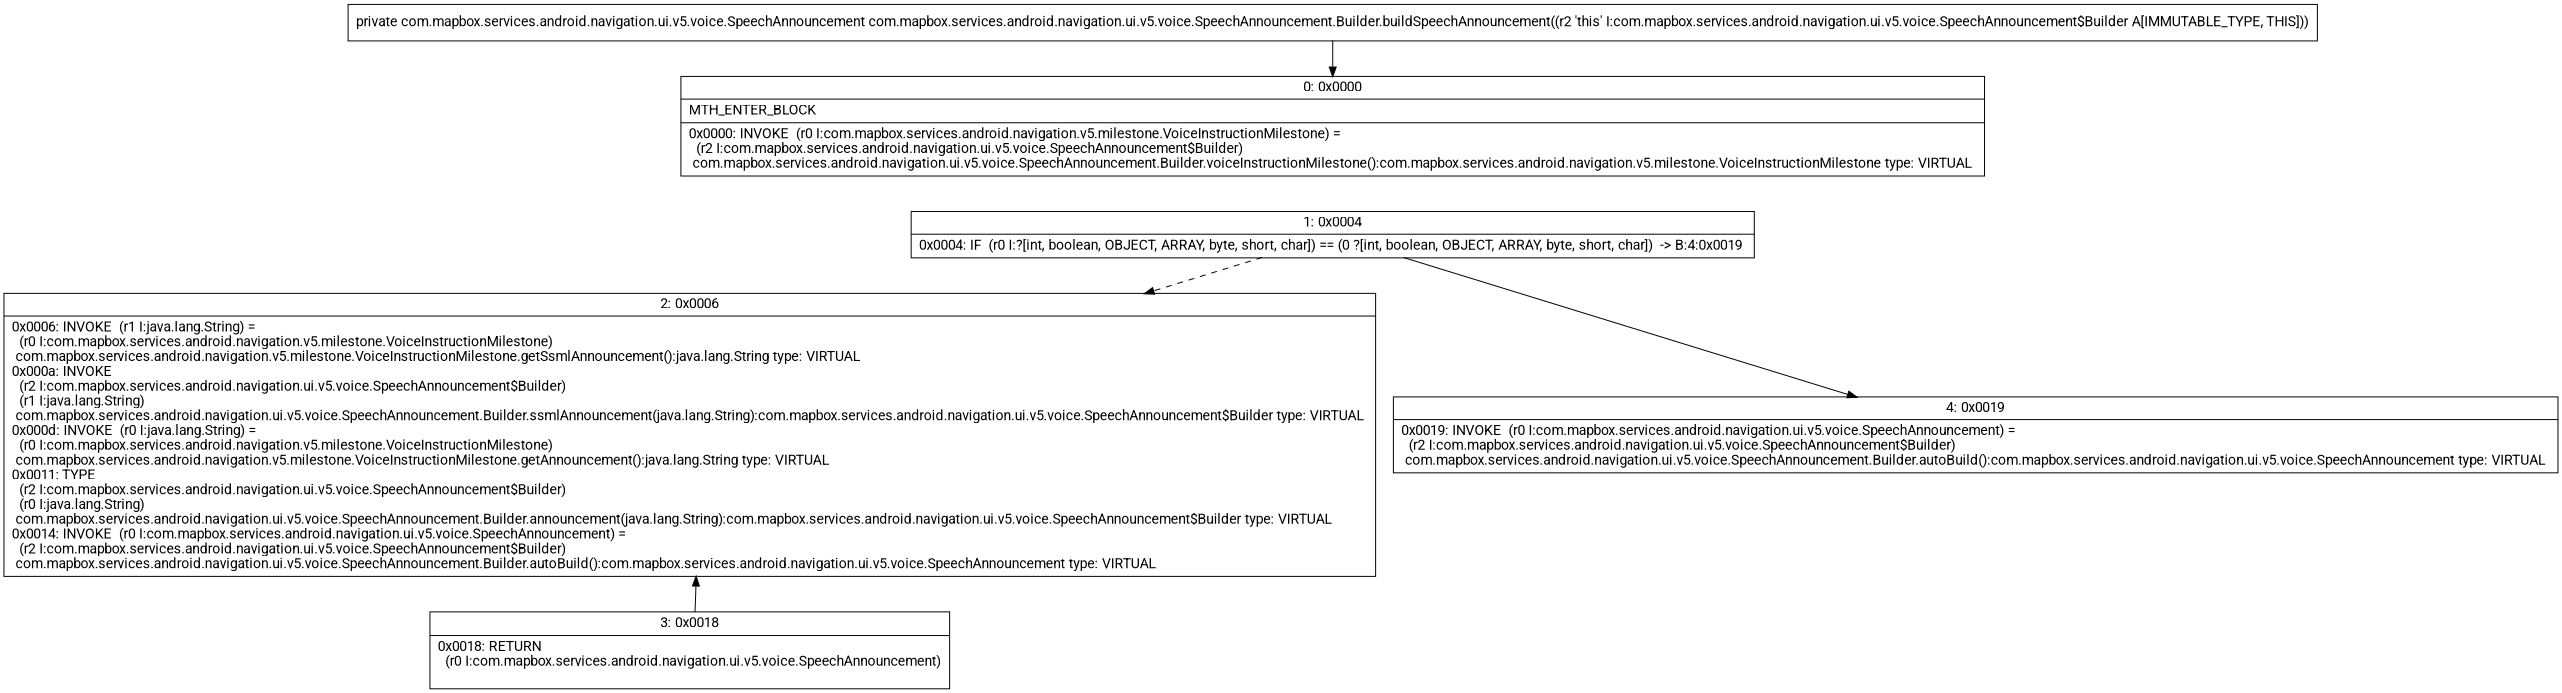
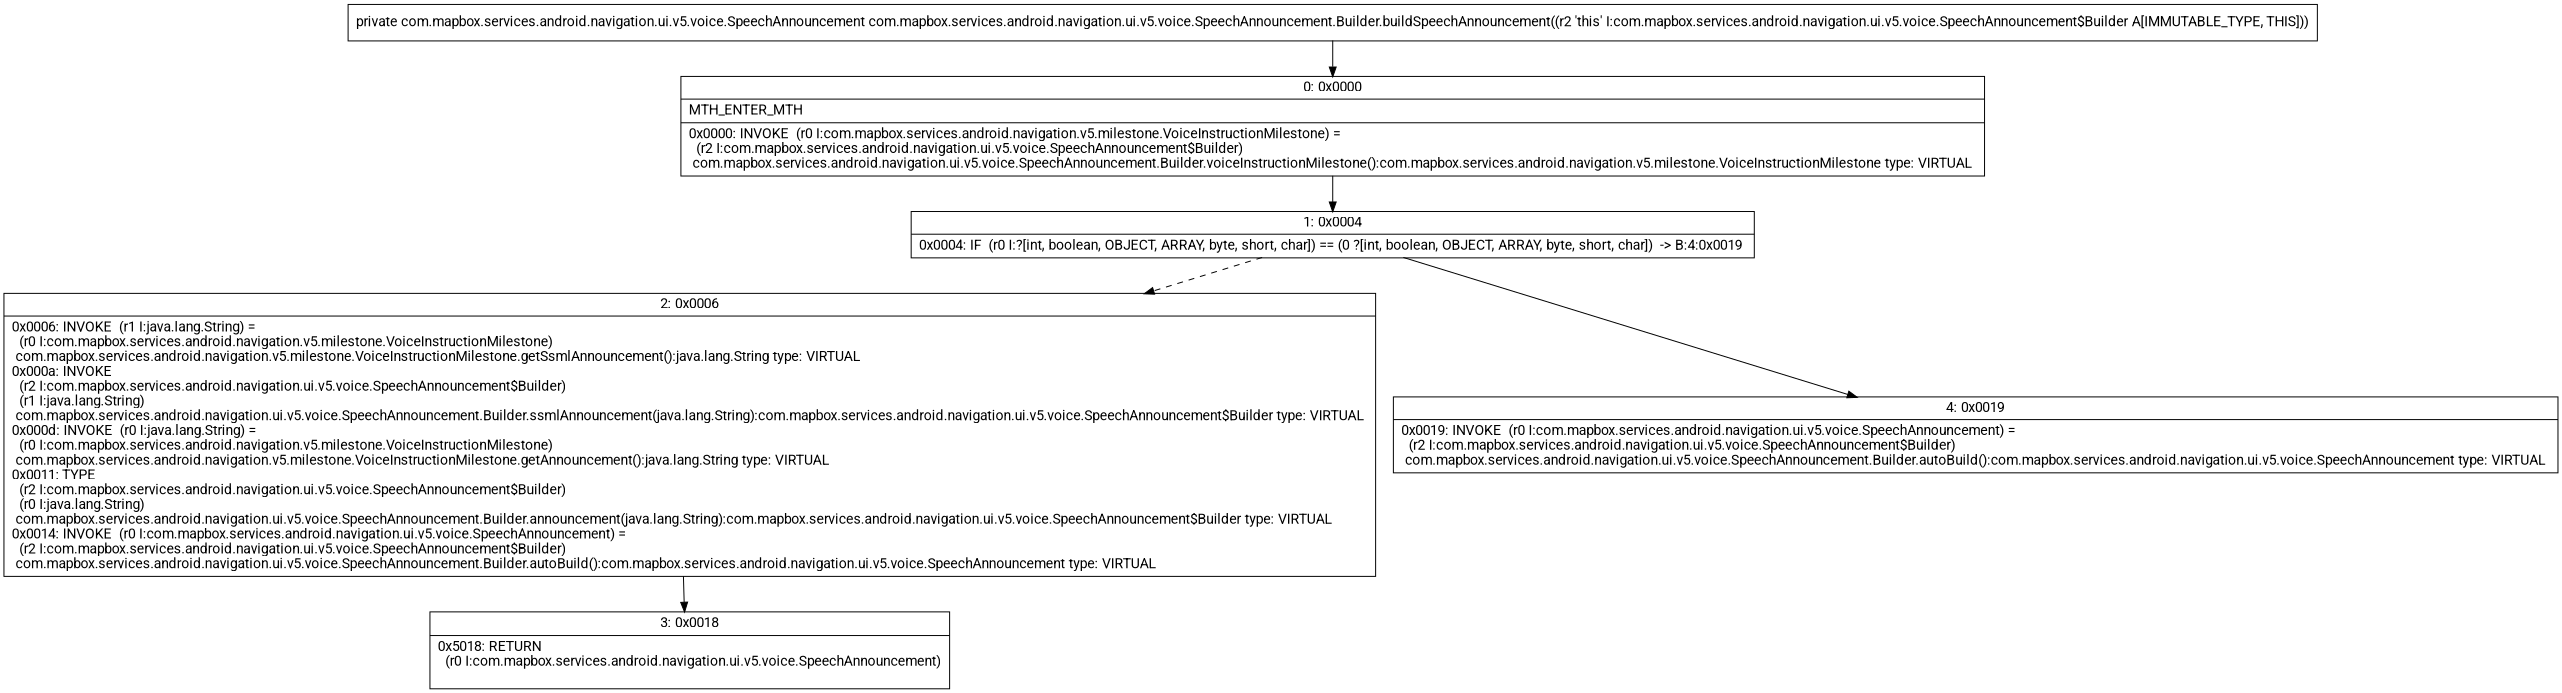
node "0: 0x0000": text "MTH_ENTER_BLOCK" -> "MTH_ENTER_MTH"
edge "0: 0x0000" -> "1: 0x0004": added
edge "3: 0x0018" -> "2: 0x0006": reversed
node "3: 0x0018": text "0x0018: RETURN" -> "0x5018: RETURN"
